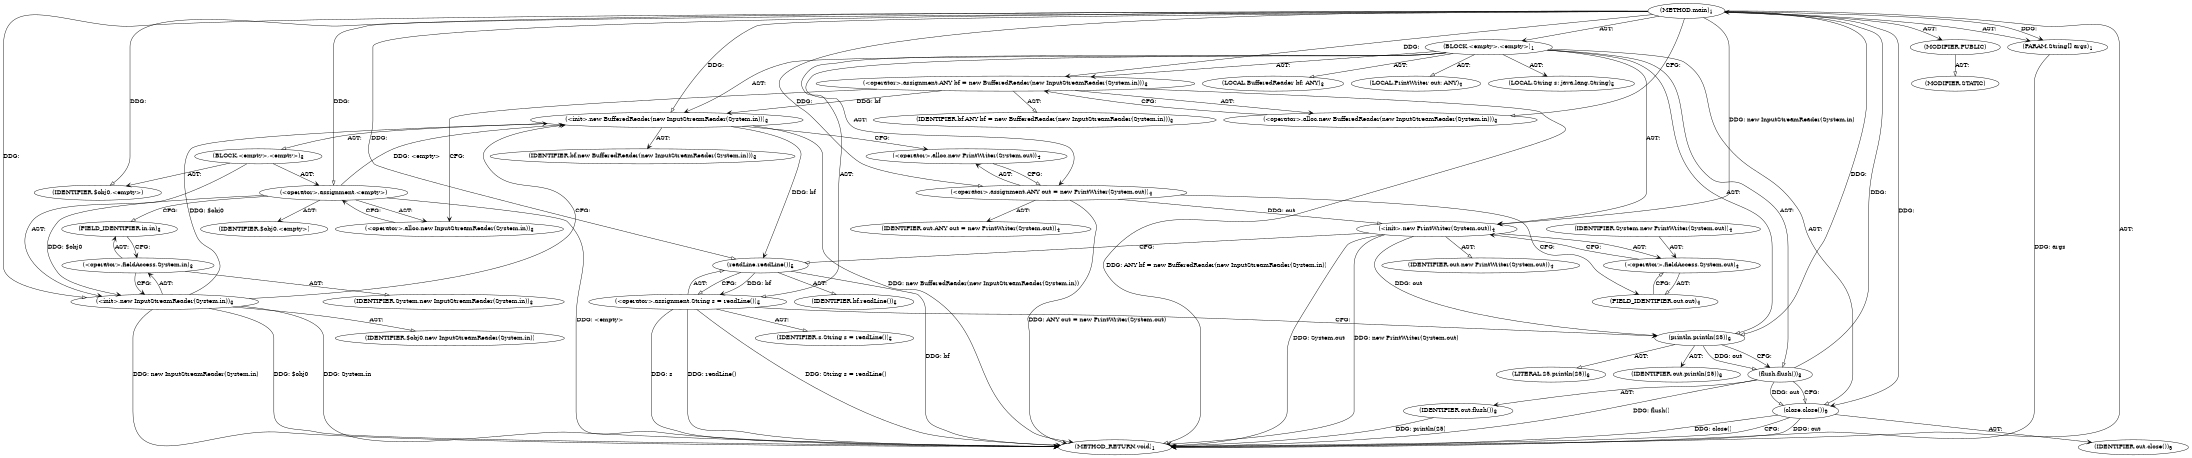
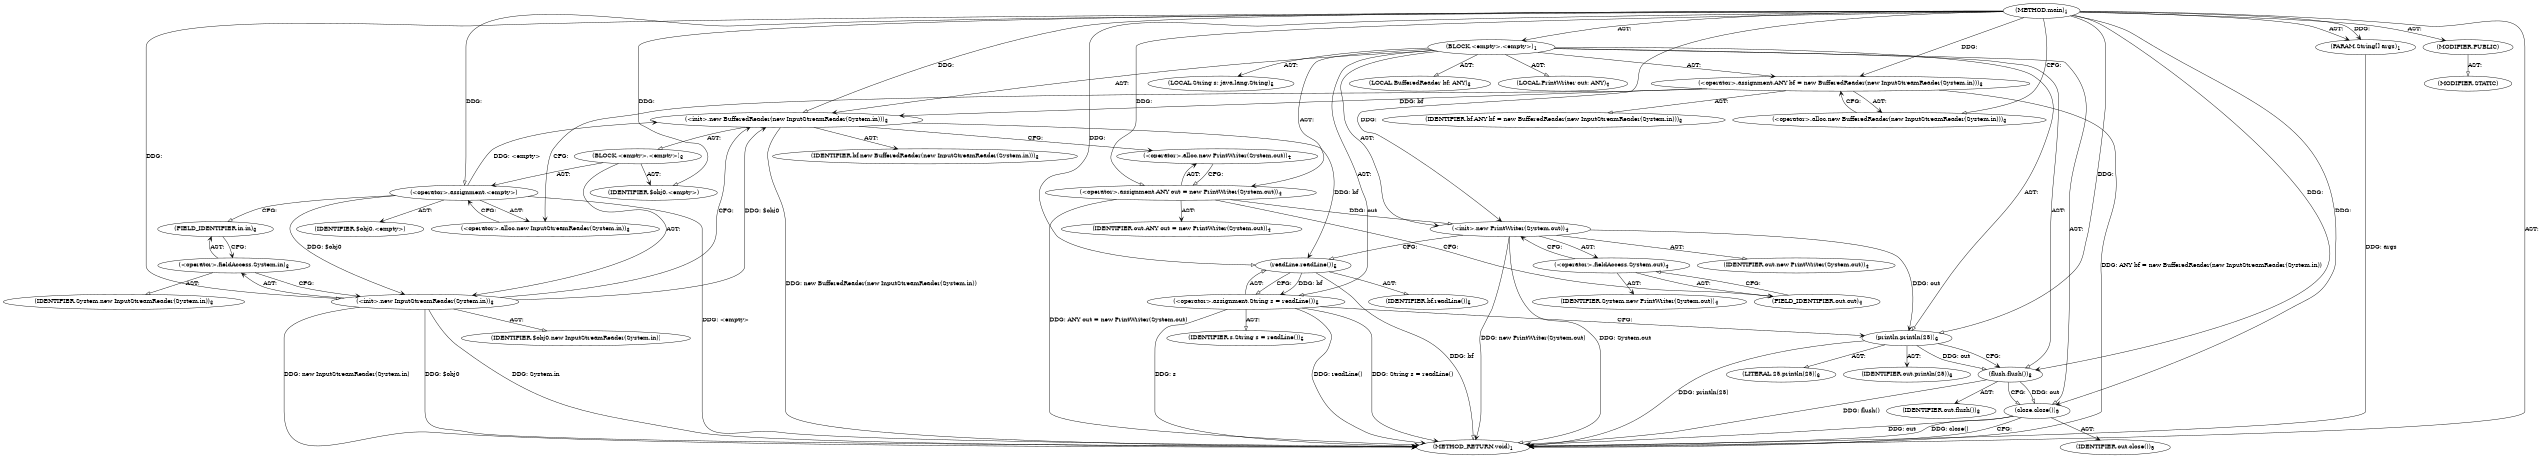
edge "(METHOD,main)" -> "(<init>,new PrintWriter(System.out))": label "DDG: new InputStreamReader(System.in)" -> "DDG: "
edge "(flush,flush())" -> "(METHOD,main)": reversed
edge "(IDENTIFIER,System,new PrintWriter(System.out))" -> "(<operator>.fieldAccess,System.out)": reversed
edge "(IDENTIFIER,out,flush())" -> "(METHOD_RETURN,void)": now "(println,println(25))" -> "(METHOD_RETURN,void)"
